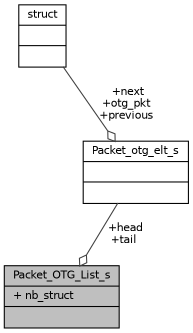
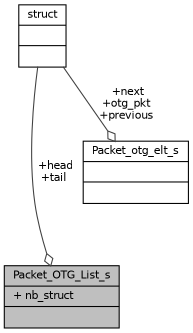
edge "Packet_otg_elt_s" -> "Packet_OTG_List_s": now "struct" -> "Packet_OTG_List_s"
